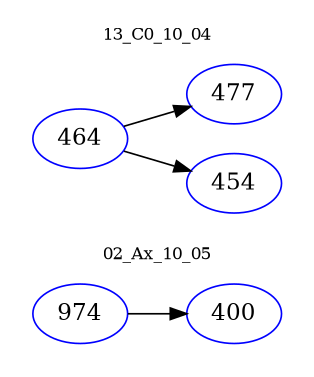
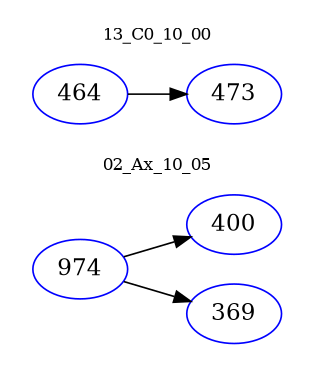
cluster "13_C0_10_04": label "13_C0_10_04" -> "13_C0_10_00"
node "477": label "477" -> "473"
node "454": removed
node "369": added
